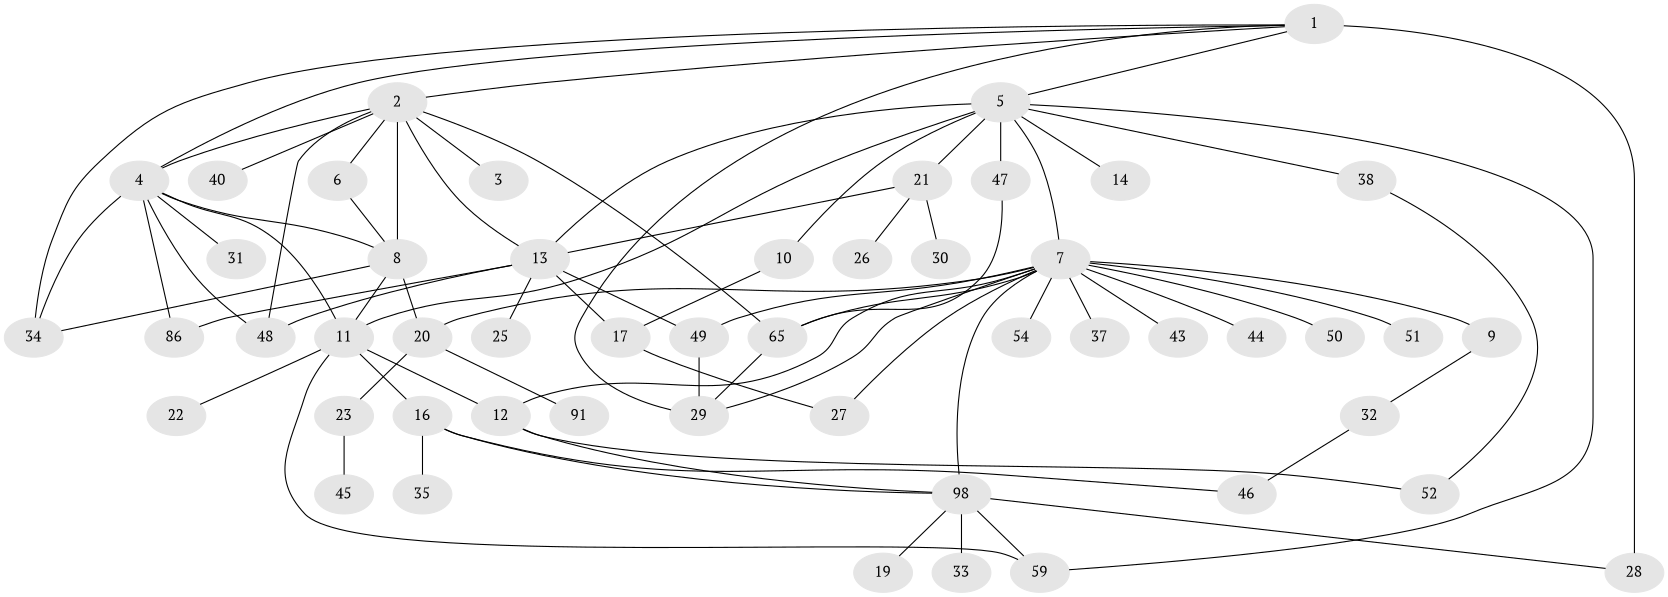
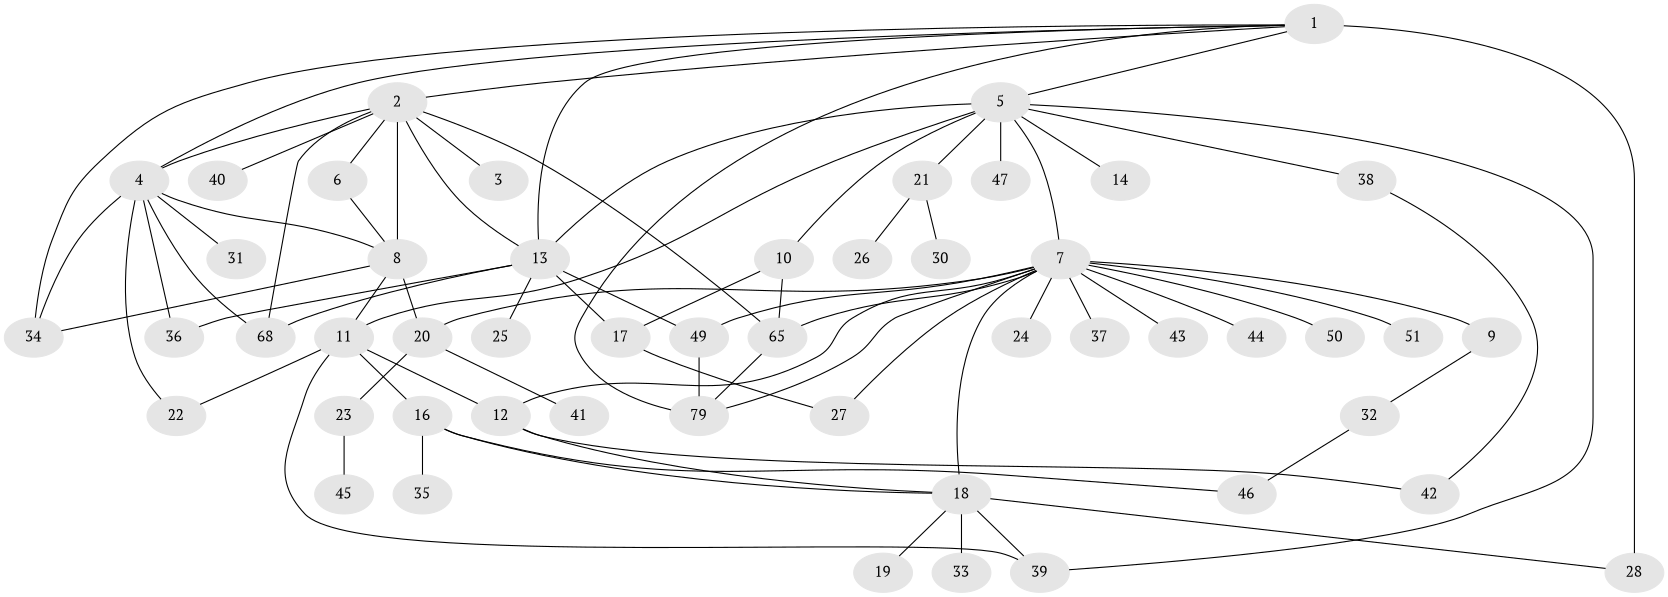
edge "21" -- "13": now "1" -- "13"
edge "4" -- "11": now "4" -- "22"
edge "47" -- "65": now "10" -- "65"
node "86": label "86" -> "36"
node "48": label "48" -> "68"
node "54": label "54" -> "24"
node "91": label "91" -> "41"
node "29": label "29" -> "79"
node "98": label "98" -> "18"
node "52": label "52" -> "42"
node "59": label "59" -> "39"
